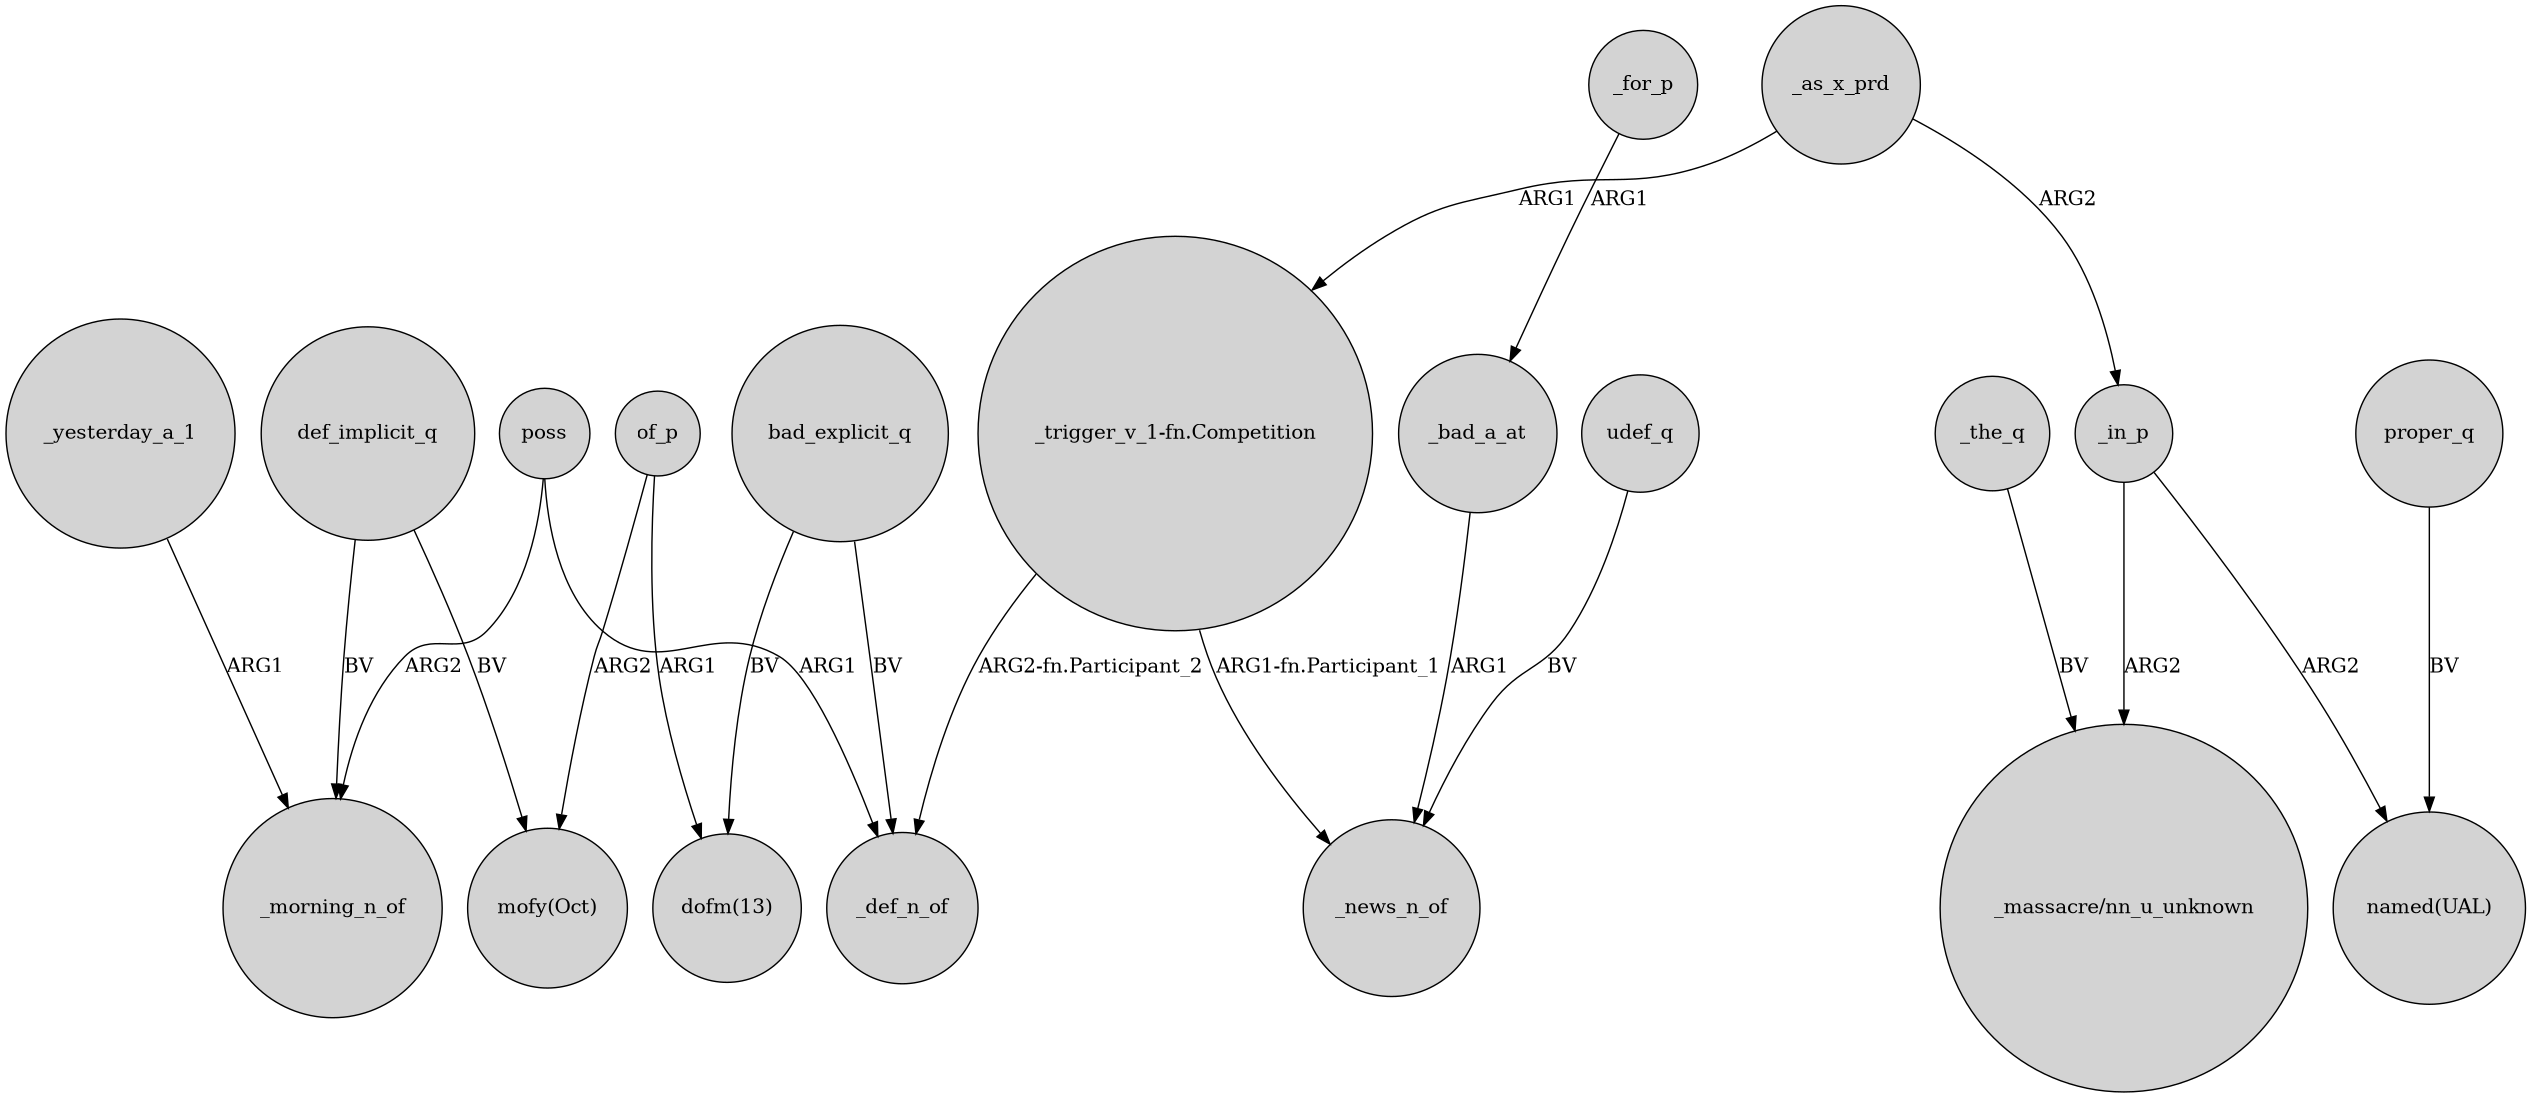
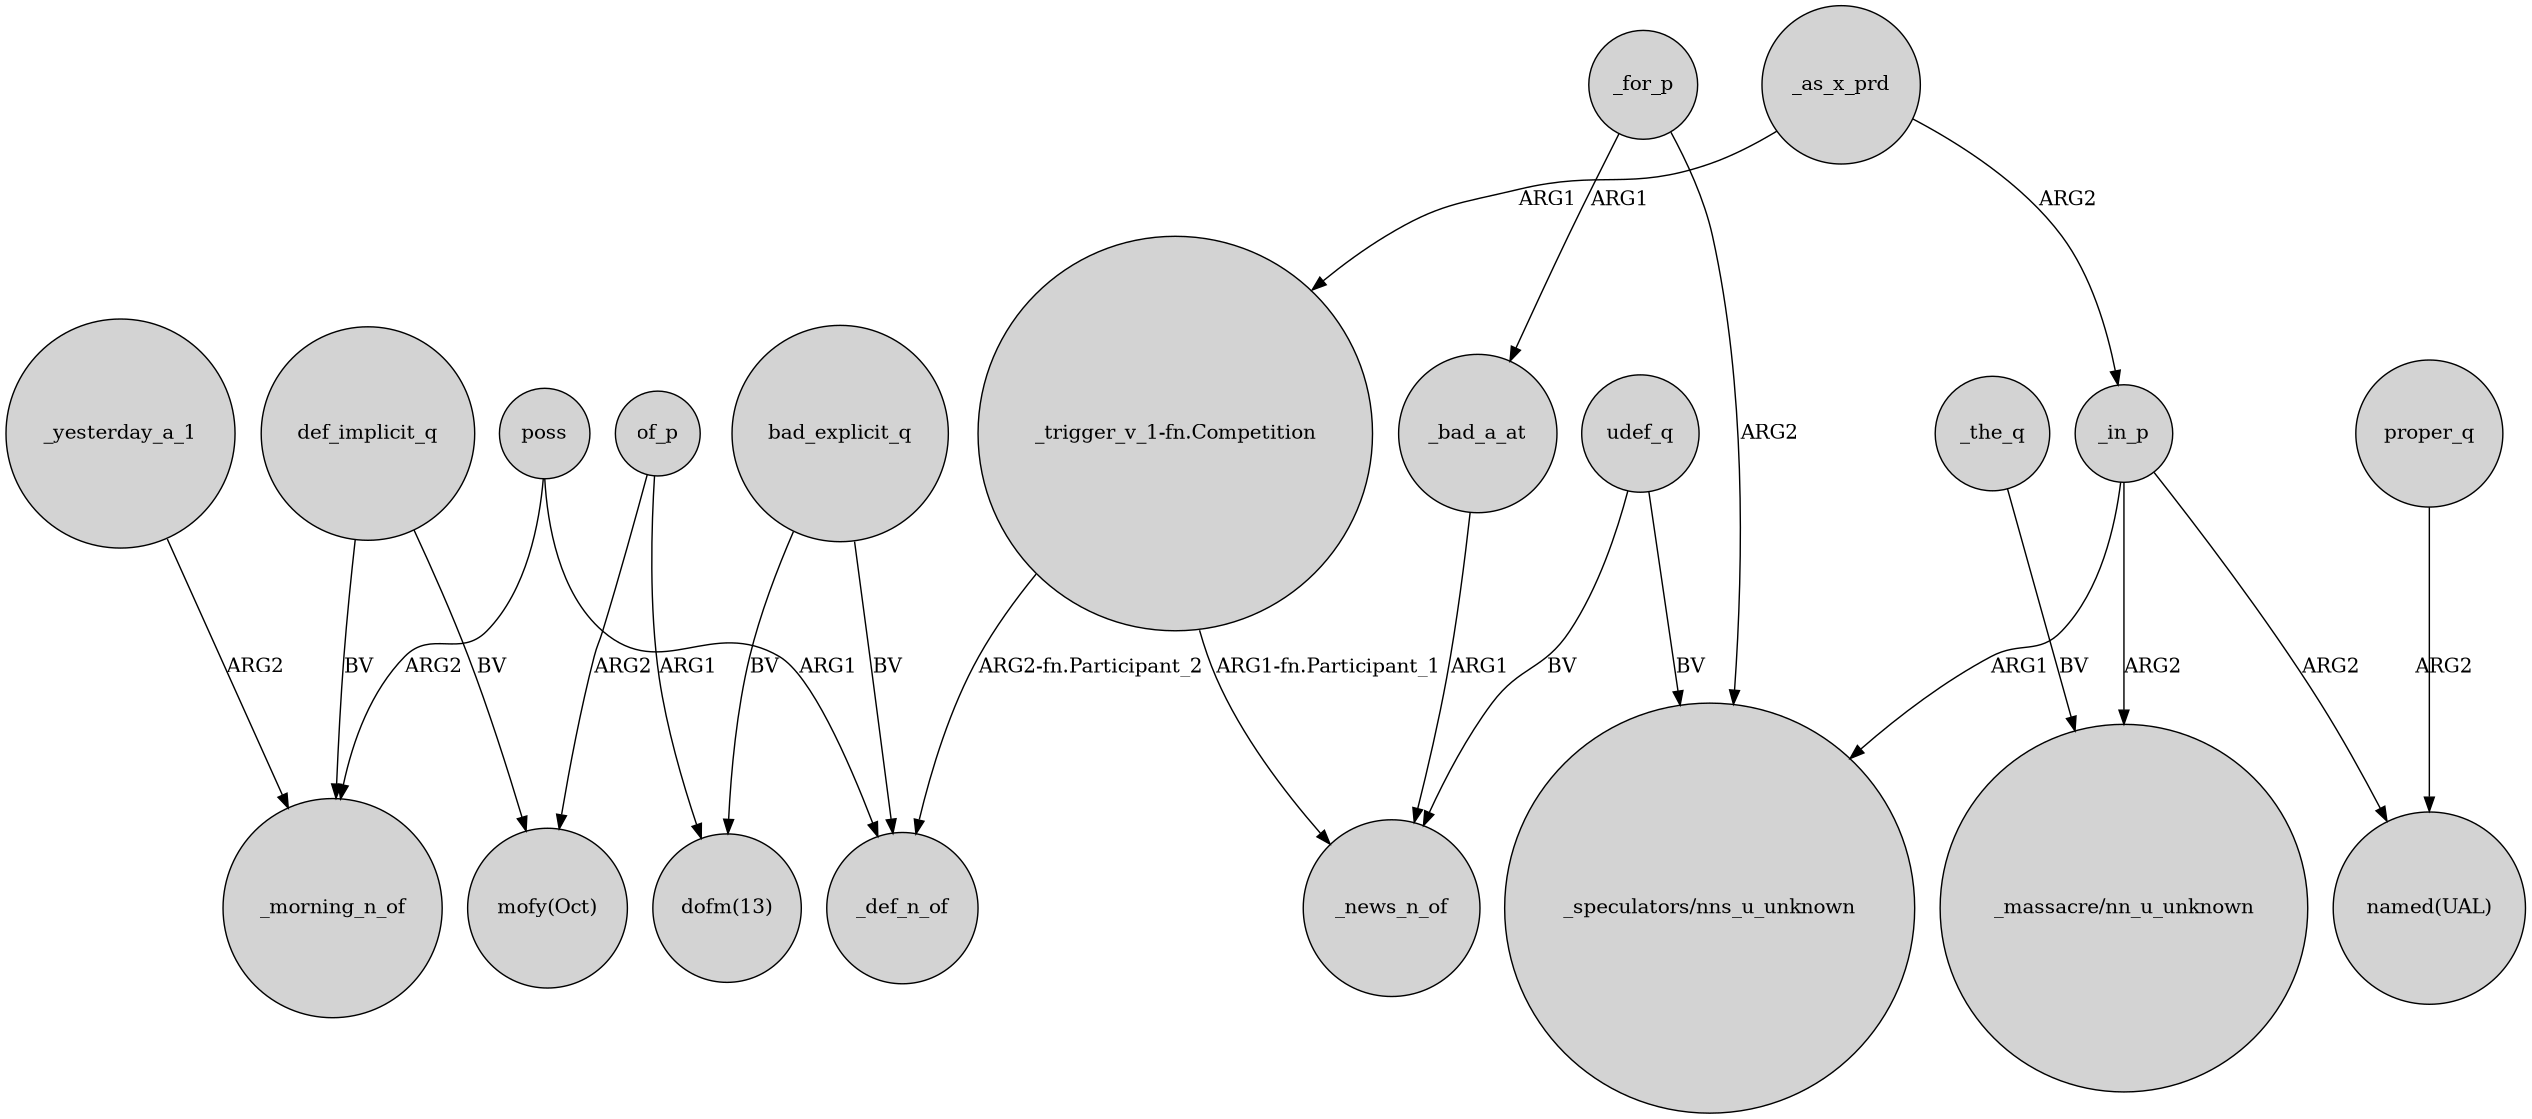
edge "_yesterday_a_1" -> "_morning_n_of": label "ARG1" -> "ARG2"
edge "proper_q" -> "named(UAL)": label "BV" -> "ARG2"
node "_speculators/nns_u_unknown": added
